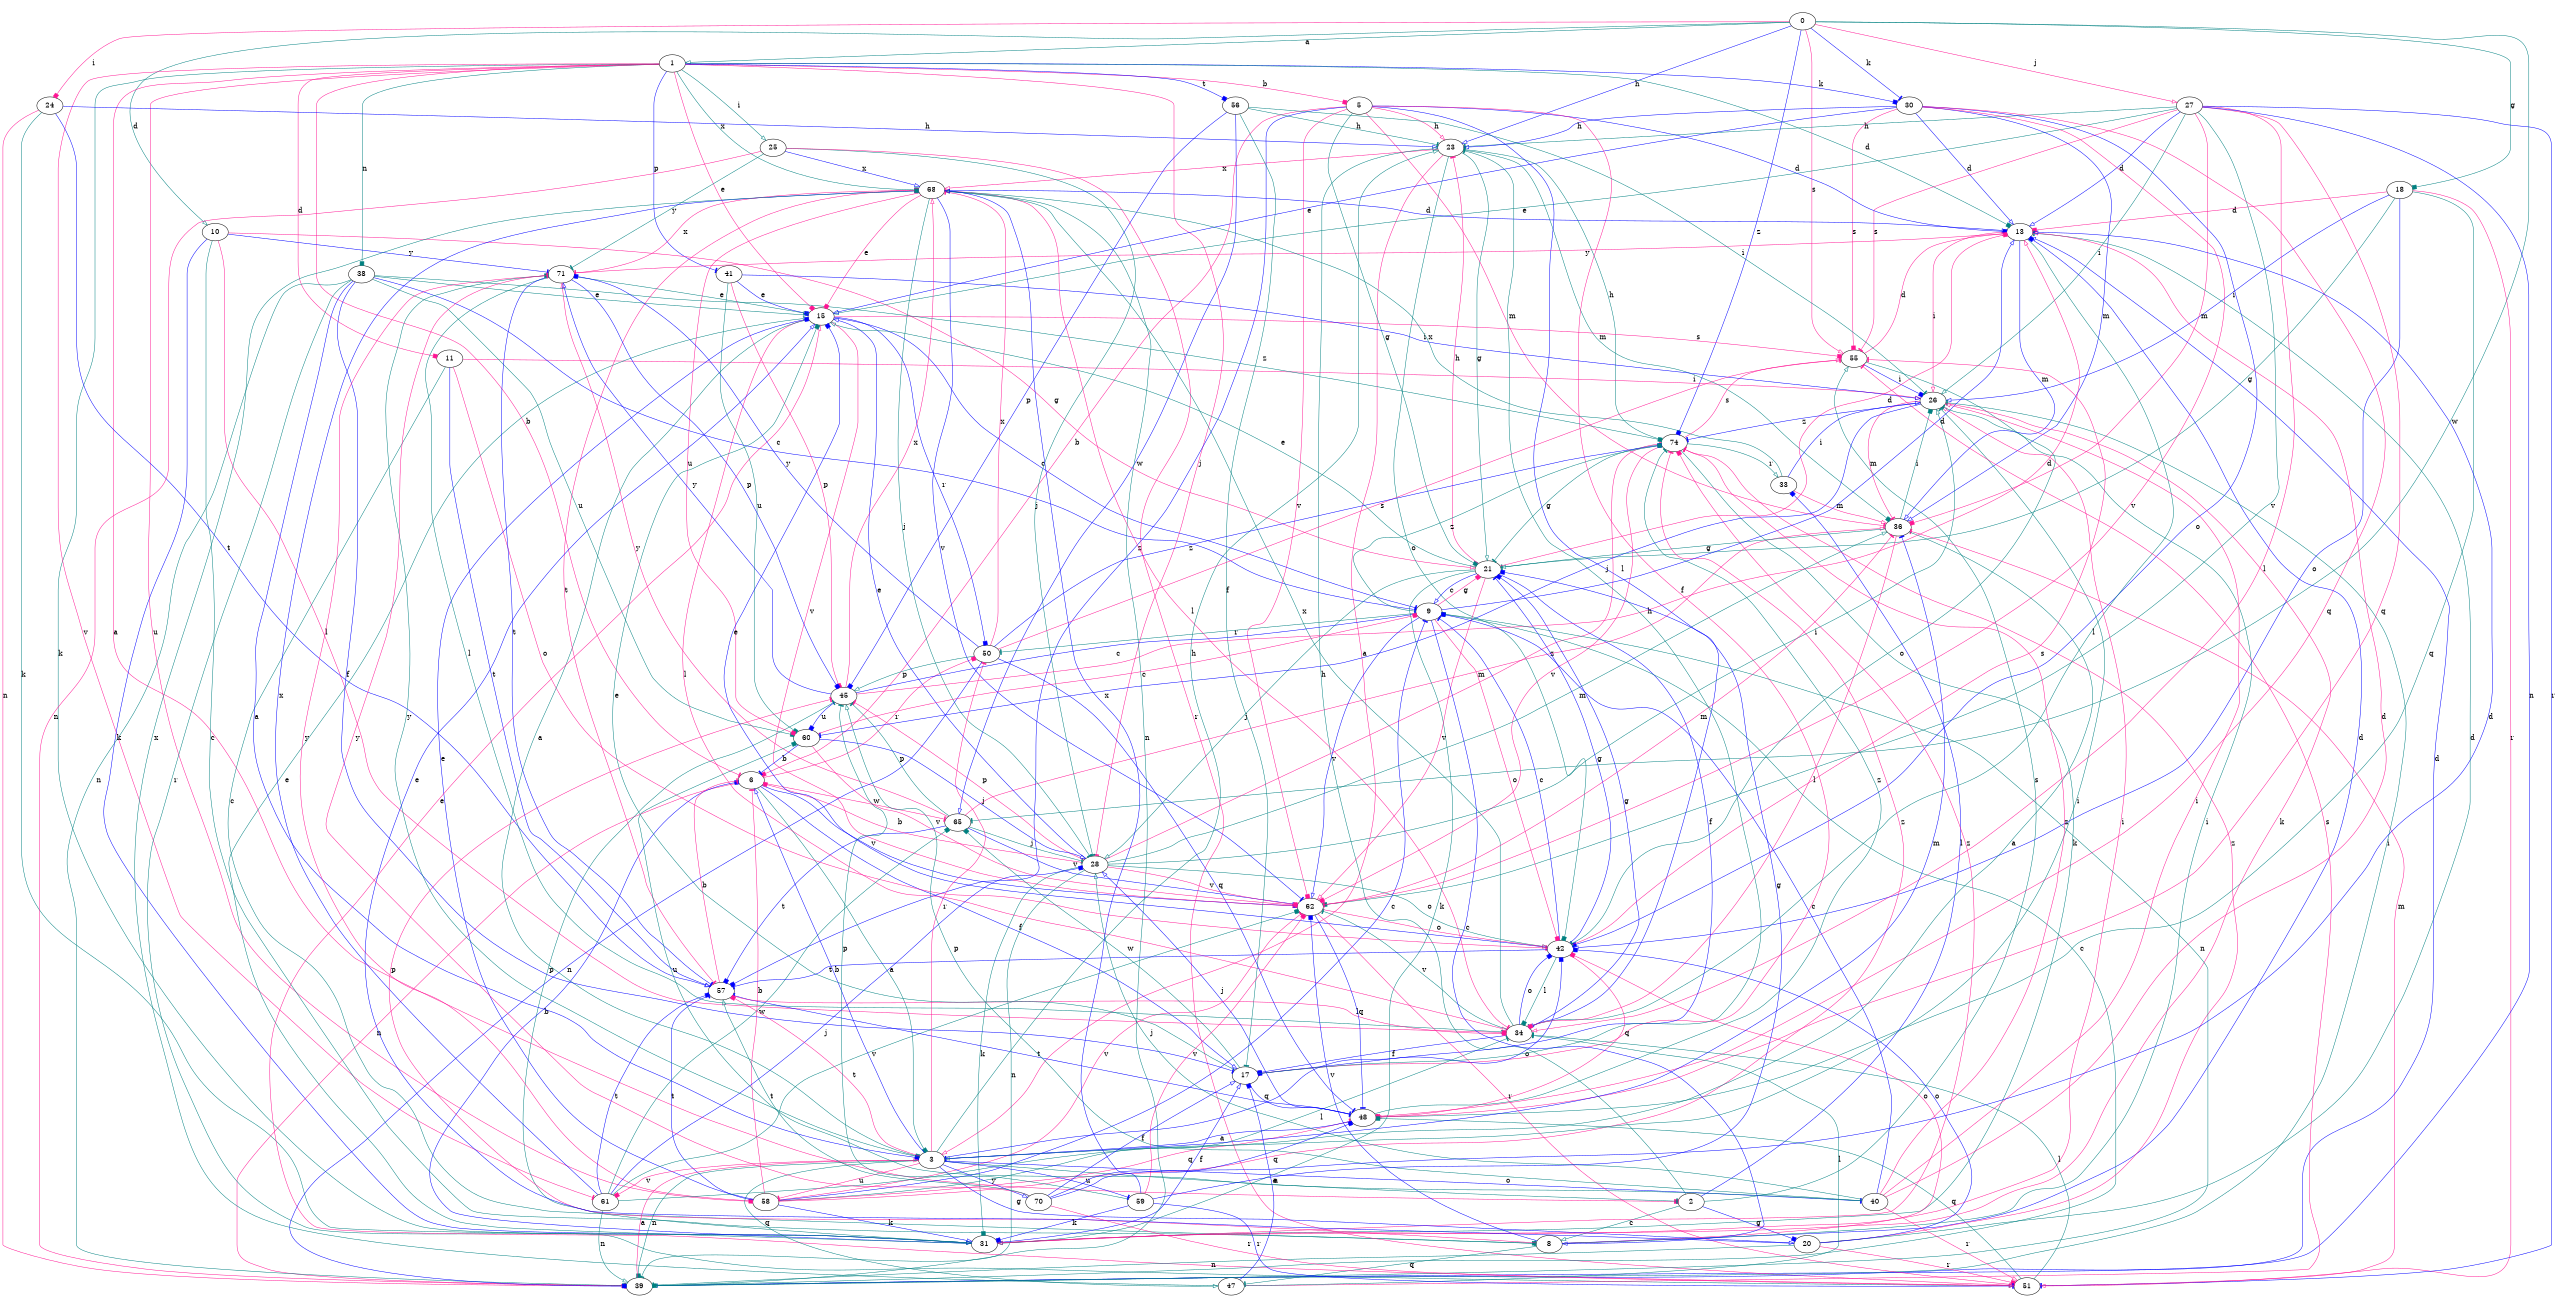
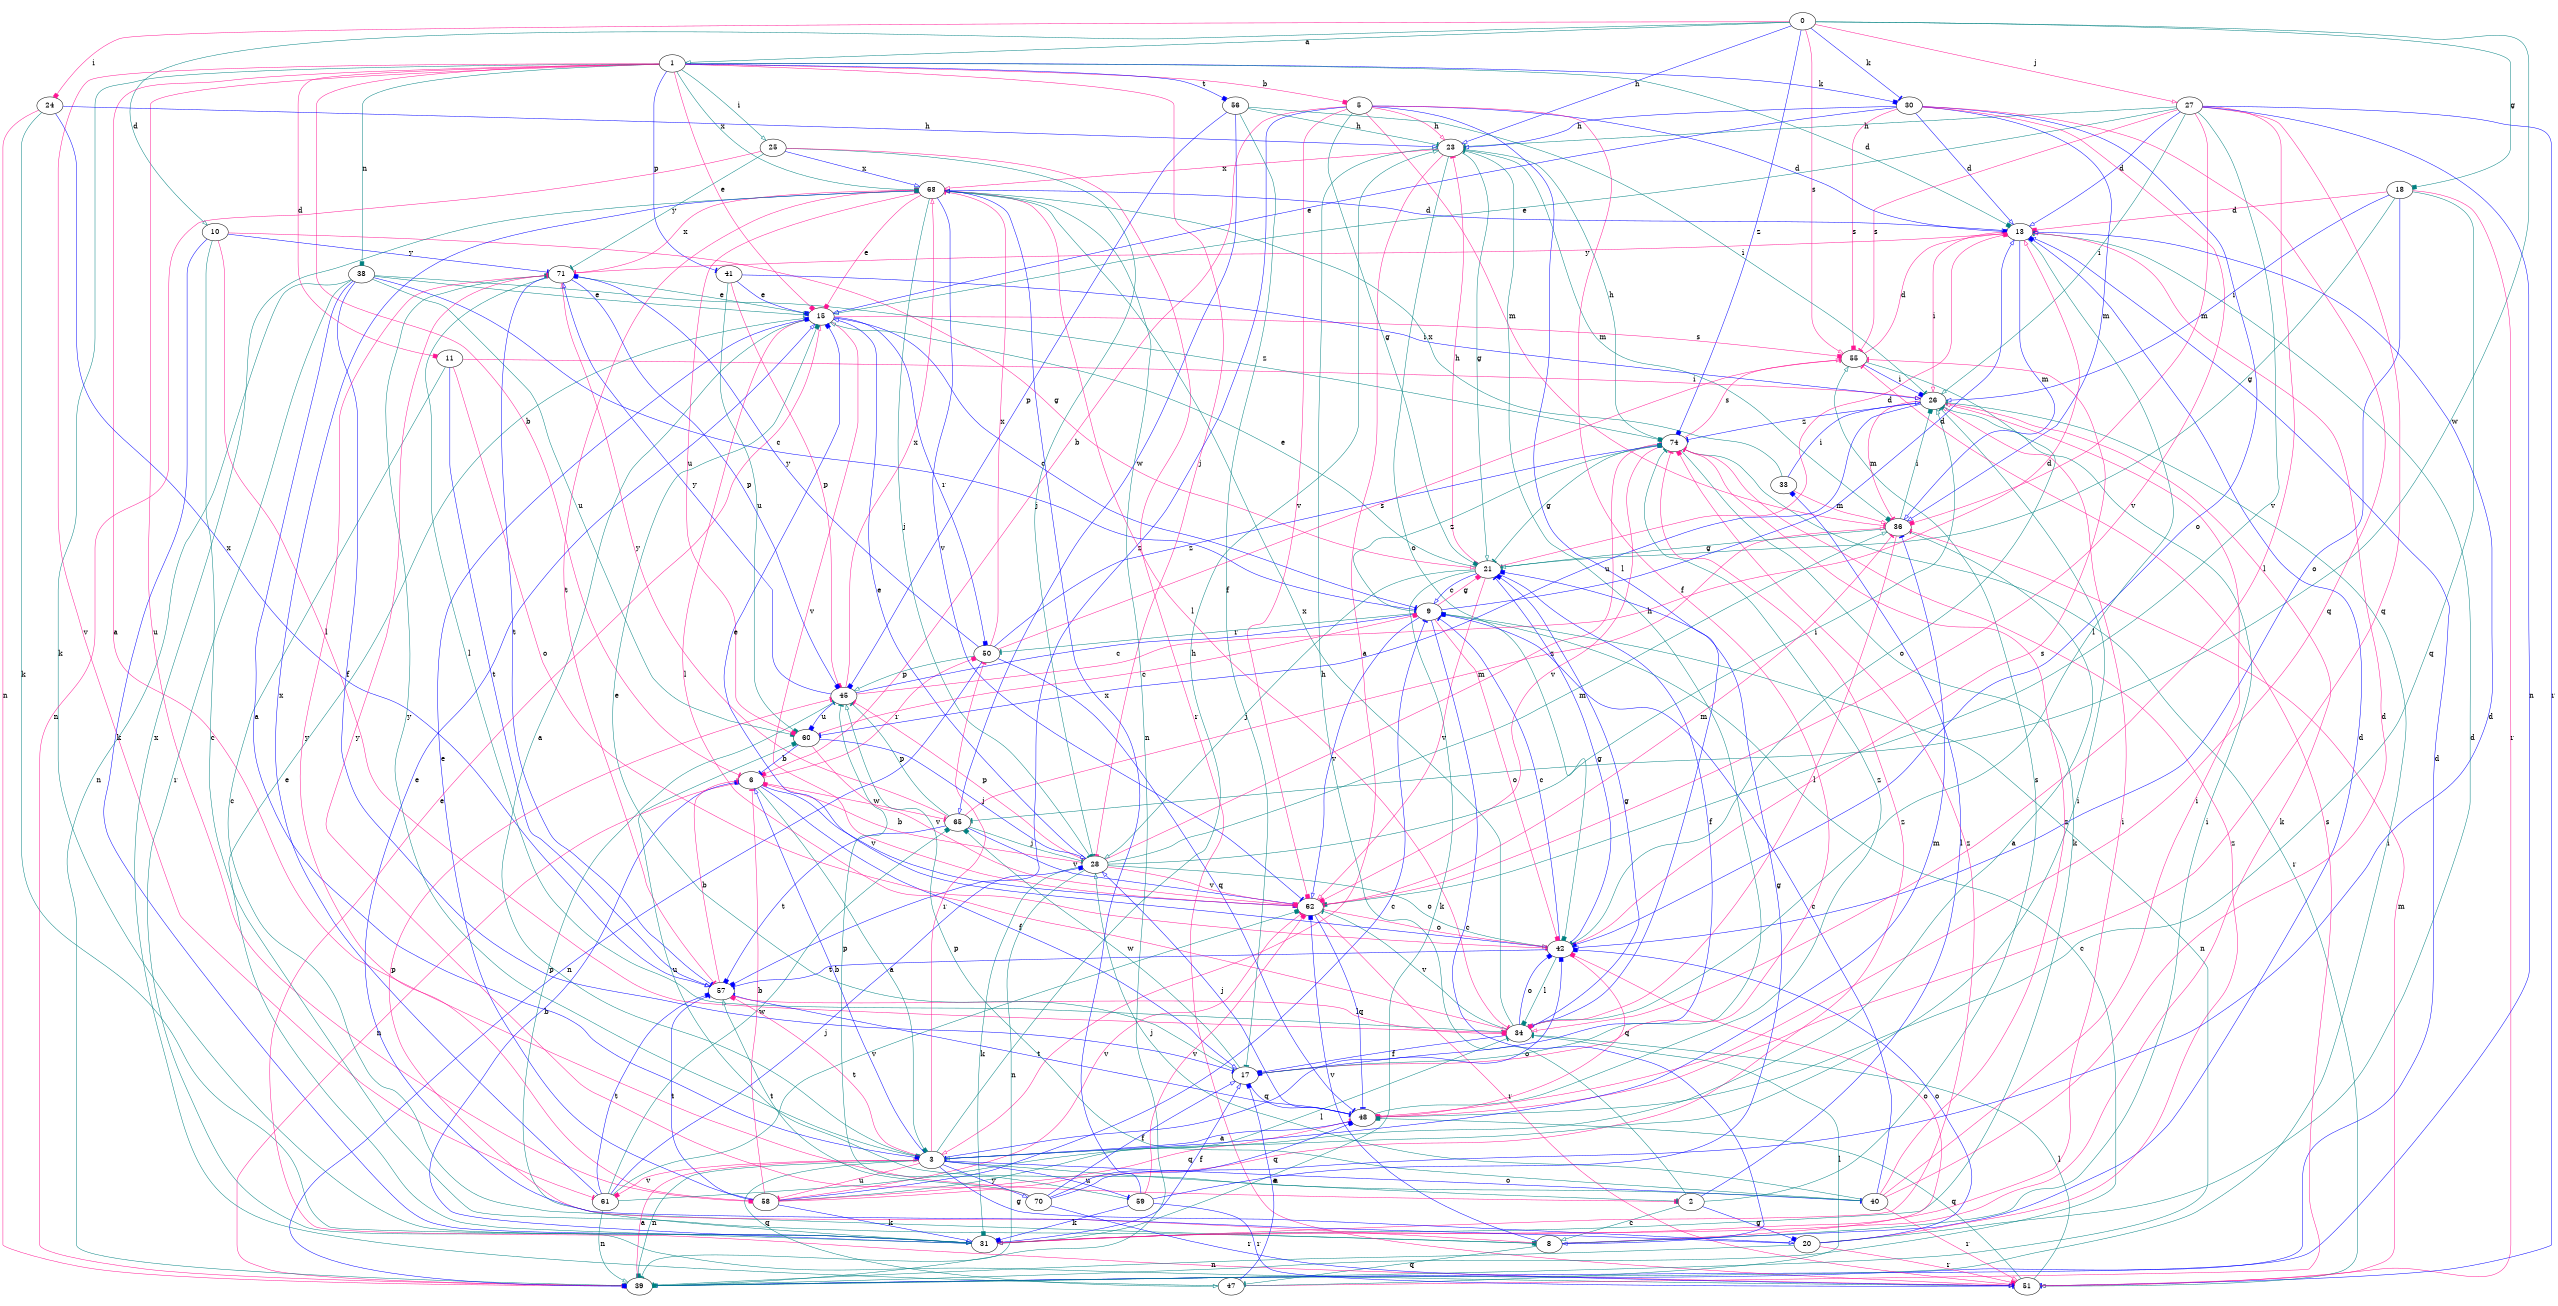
edge "74" -> "33": now "74" -> "51"
edge "24" -> "57": label "t" -> "x"
edge "26" -> "60": label "j" -> "u"
edge "70" -> "51": color deeppink -> blue
